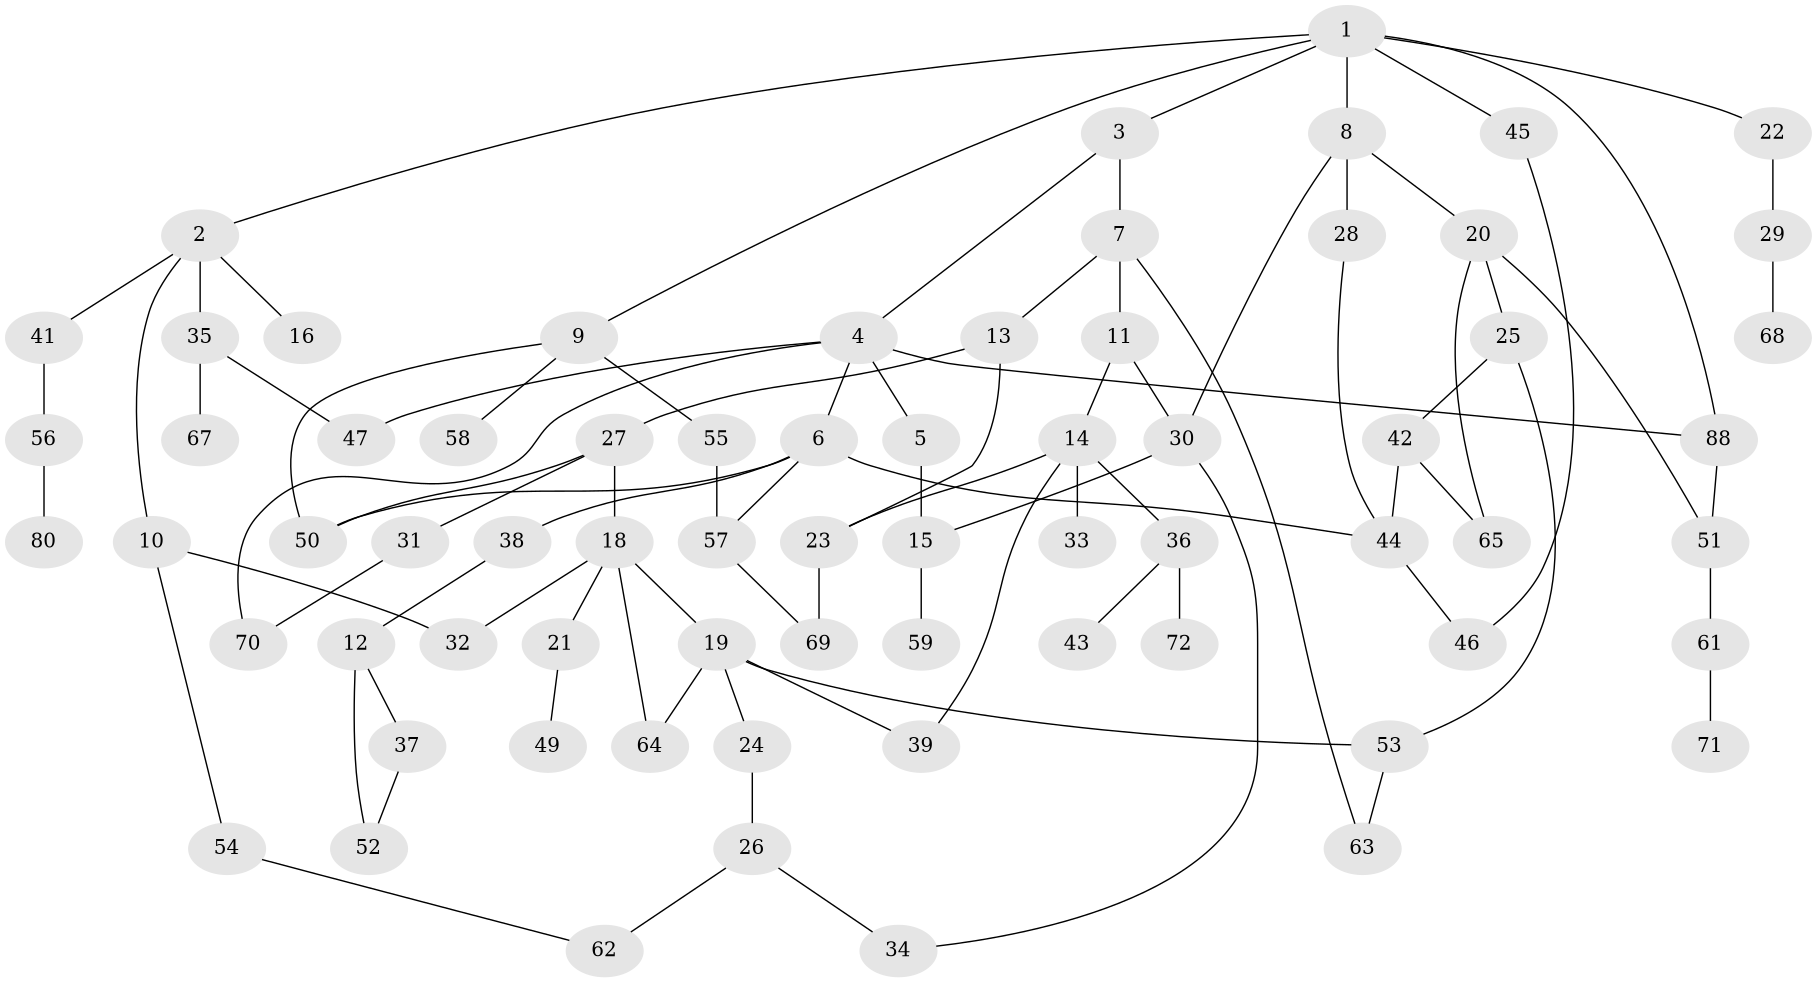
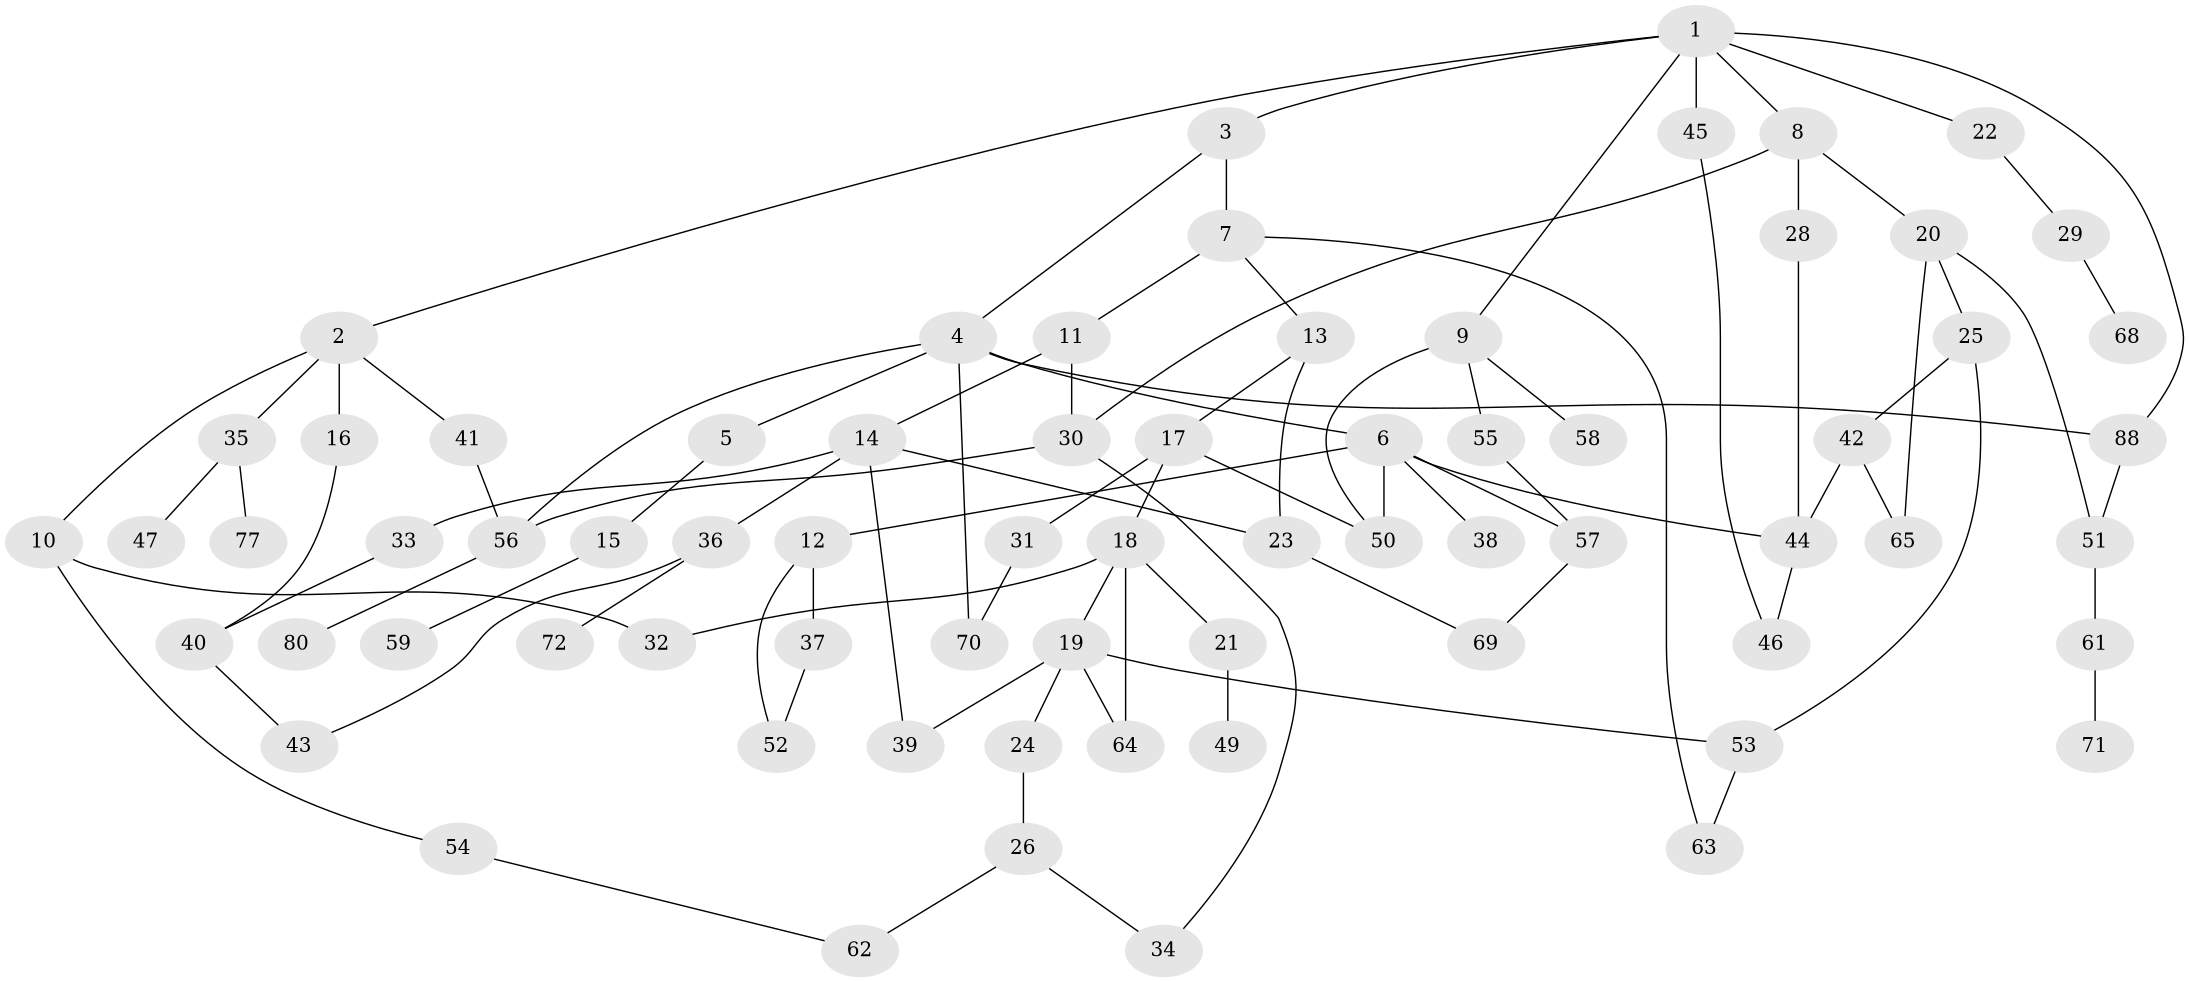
edge "4" -- "47": now "4" -- "56"
node "67": label "67" -> "77"
node "27": label "27" -> "17"
edge "30" -- "15": now "30" -- "56"
edge "38" -- "12": now "6" -- "12"
node "40": added
